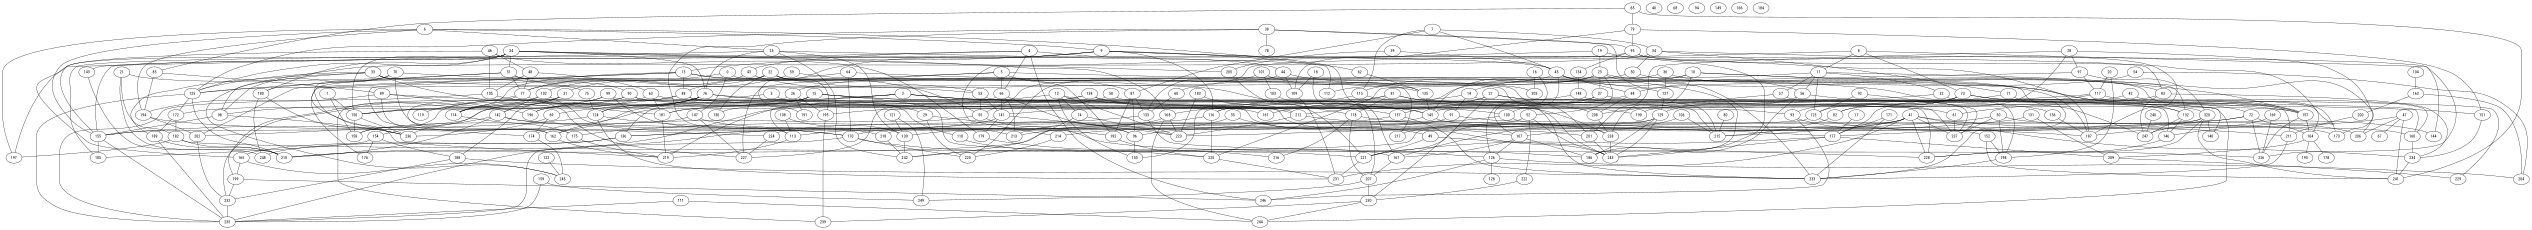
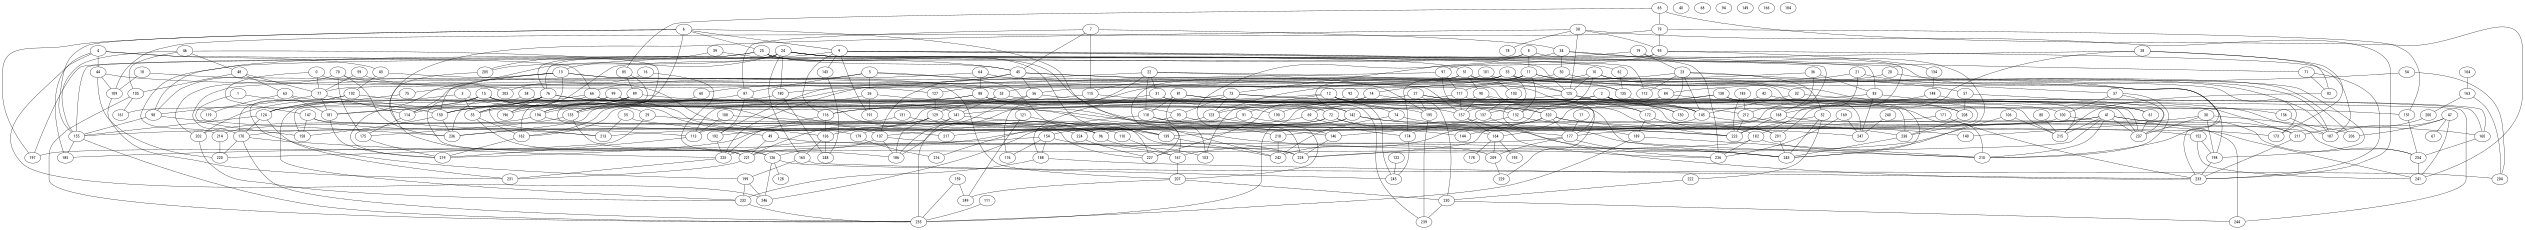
edge "3" -- "55": added
edge "154" -- "228": added
edge "41" -- "231": now "41" -- "225"
edge "111" -- "244": removed
